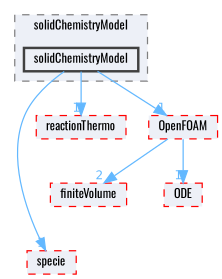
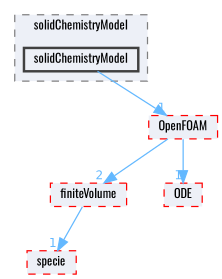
node "reactionThermo": removed
edge "solidChemistryModel" -> "specie": now "finiteVolume" -> "specie"
